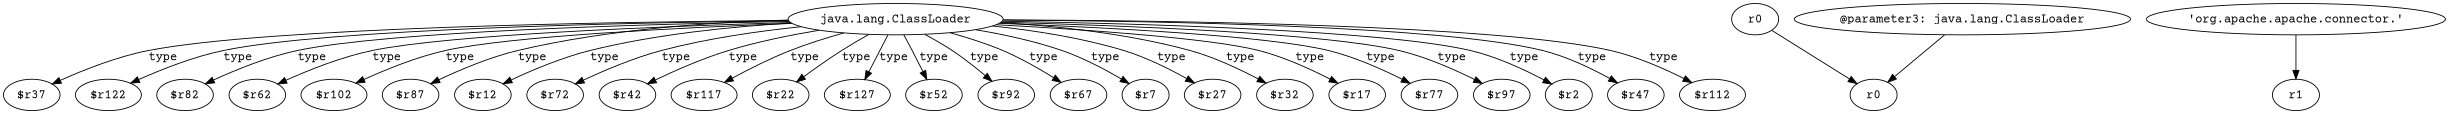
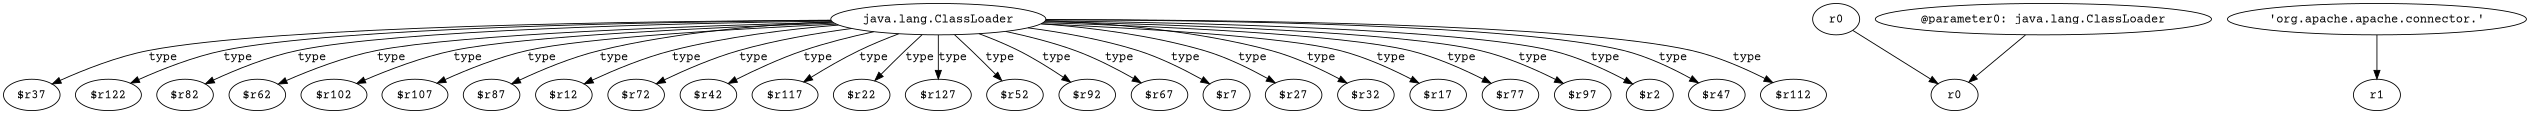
node "@parameter3: java.lang.ClassLoader": label "@parameter3: java.lang.ClassLoader" -> "@parameter0: java.lang.ClassLoader"
node "$r107": added
